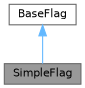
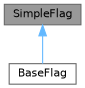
edge "SimpleFlag" -> "BaseFlag": reversed
